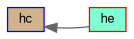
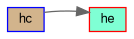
edge "he" -> "hc": reversed
